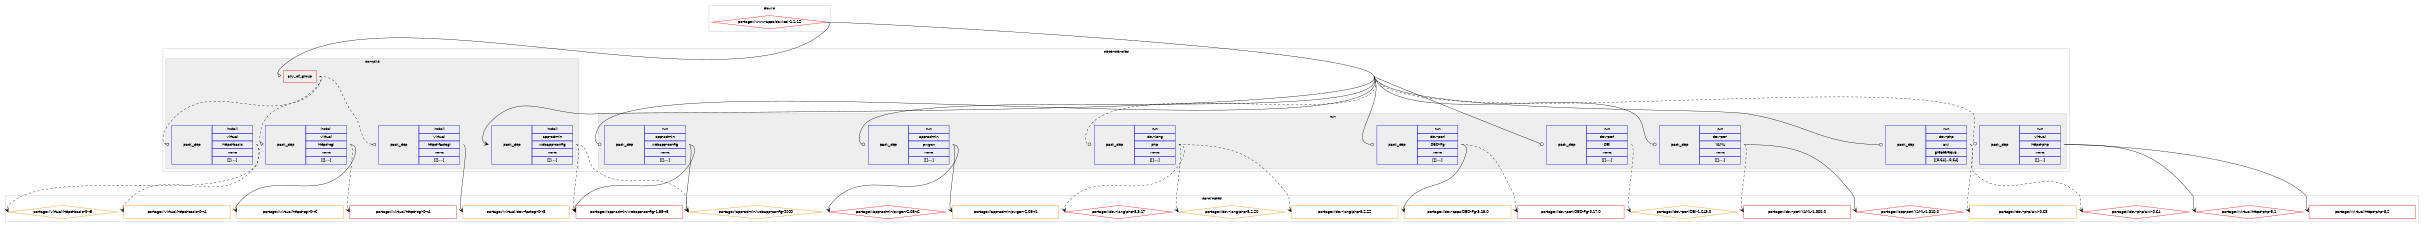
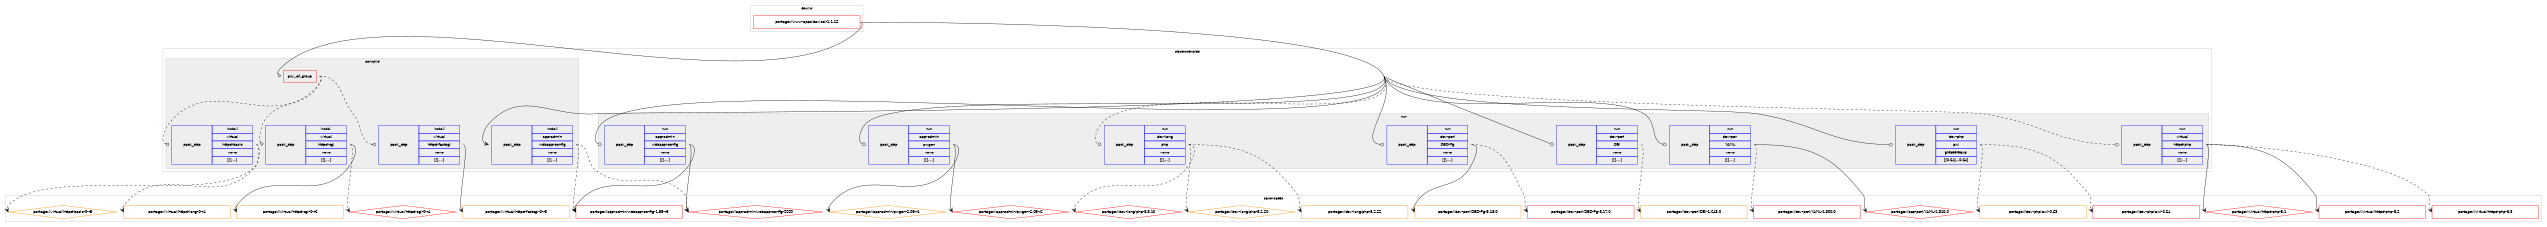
node "portage://www-apps/davical-1.1.12": shape diamond -> box
node "portage://virtual/httpd-basic-0-r4": label "portage://virtual/httpd-basic-0-r4" -> "portage://virtual/httpd-lang-0-r4"
node "portage://virtual/httpd-cgi-0-r4": shape box -> diamond
node "portage://virtual/dev-fastcgi-0-r3": label "portage://virtual/dev-fastcgi-0-r3" -> "portage://virtual/httpd-fastcgi-0-r3"
node "portage://app-admin/webapp-config-9999": color darkorange -> red
node "portage://app-admin/pwgen-2.08-r1": shape box -> diamond
node "portage://dev-lang/php-8.3.17": label "portage://dev-lang/php-8.3.17" -> "portage://dev-lang/php-8.3.10"
node "portage://dev-apps/DBD-Pg-3.18.0": label "portage://dev-apps/DBD-Pg-3.18.0" -> "portage://dev-perl/DBD-Pg-3.18.0"
node "portage://dev-perl/DBI-1.643.0": shape diamond -> box
node "portage://dev-php/awl-0.64": shape diamond -> box
node "portage://virtual/httpd-php-8.3": added
